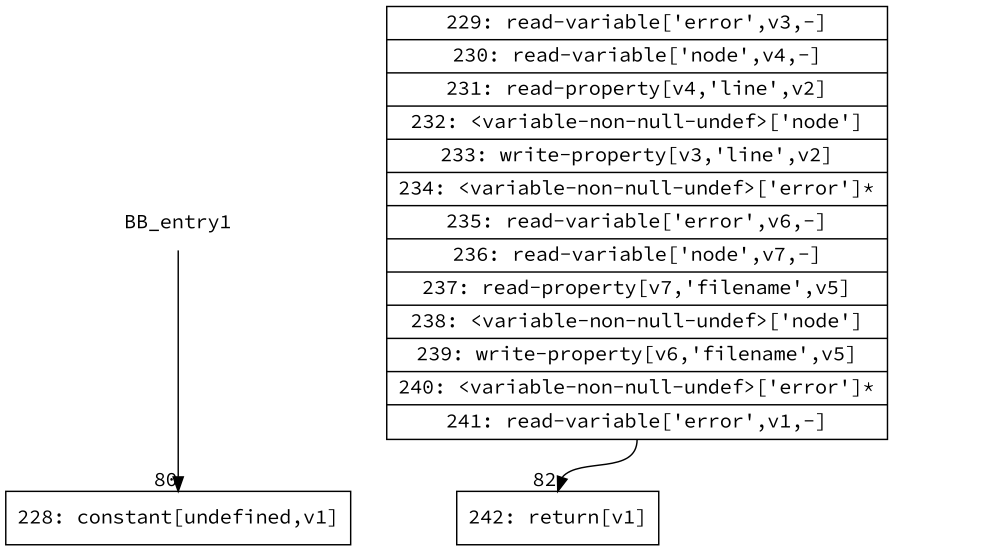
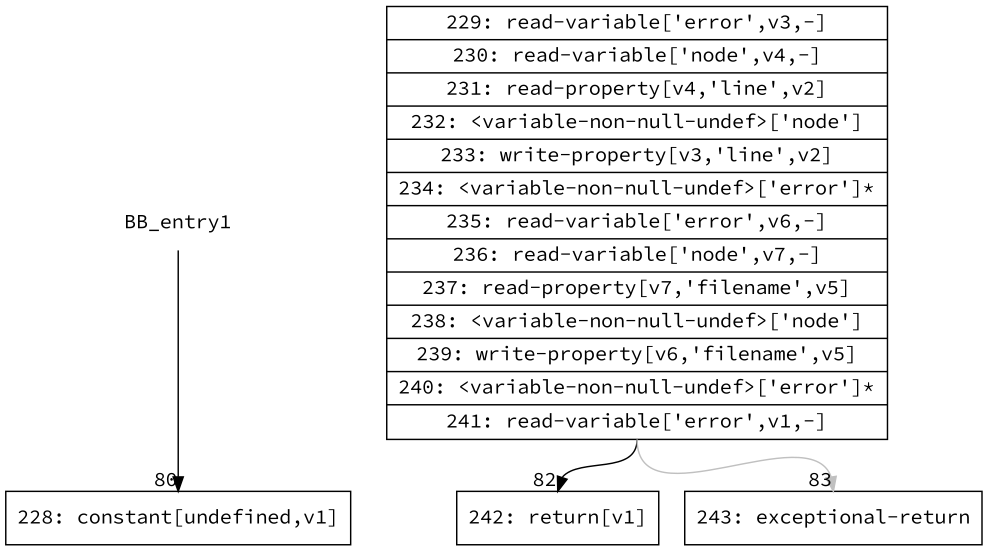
node "243: exceptional-return": added
